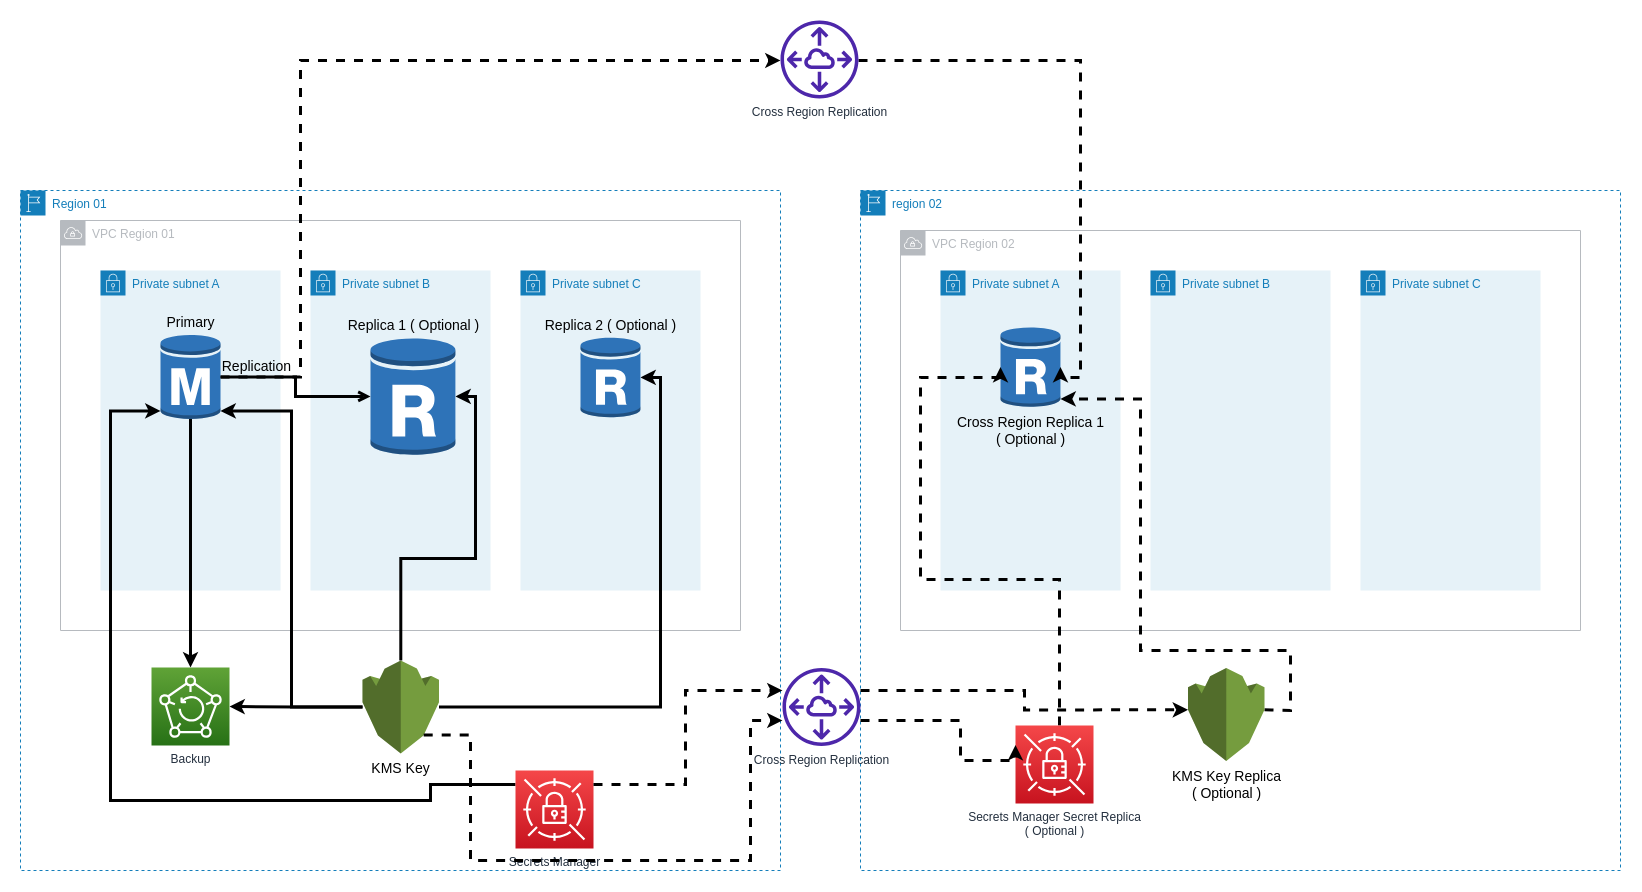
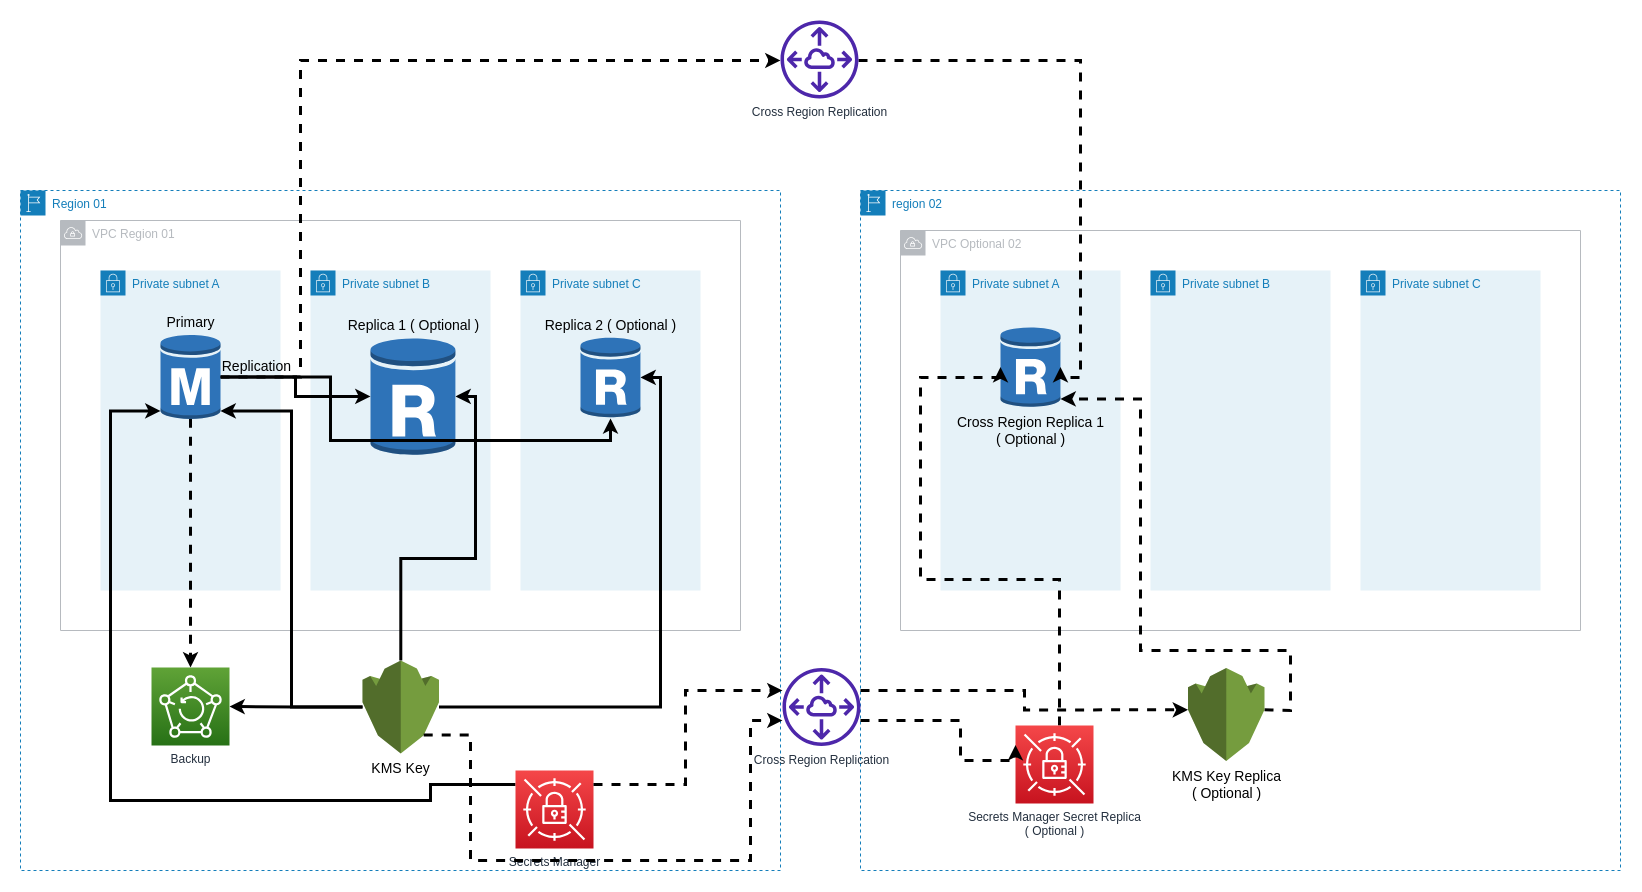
node "VPC Region 02": label "VPC Region 02" -> "VPC Optional 02"
edge "Primary" -> "Replica 1 ( Optional )": arrowhead open -> classic
edge "Primary" -> "Replica 2 ( Optional )": added
edge "Primary" -> "Backup": style solid -> dashed
